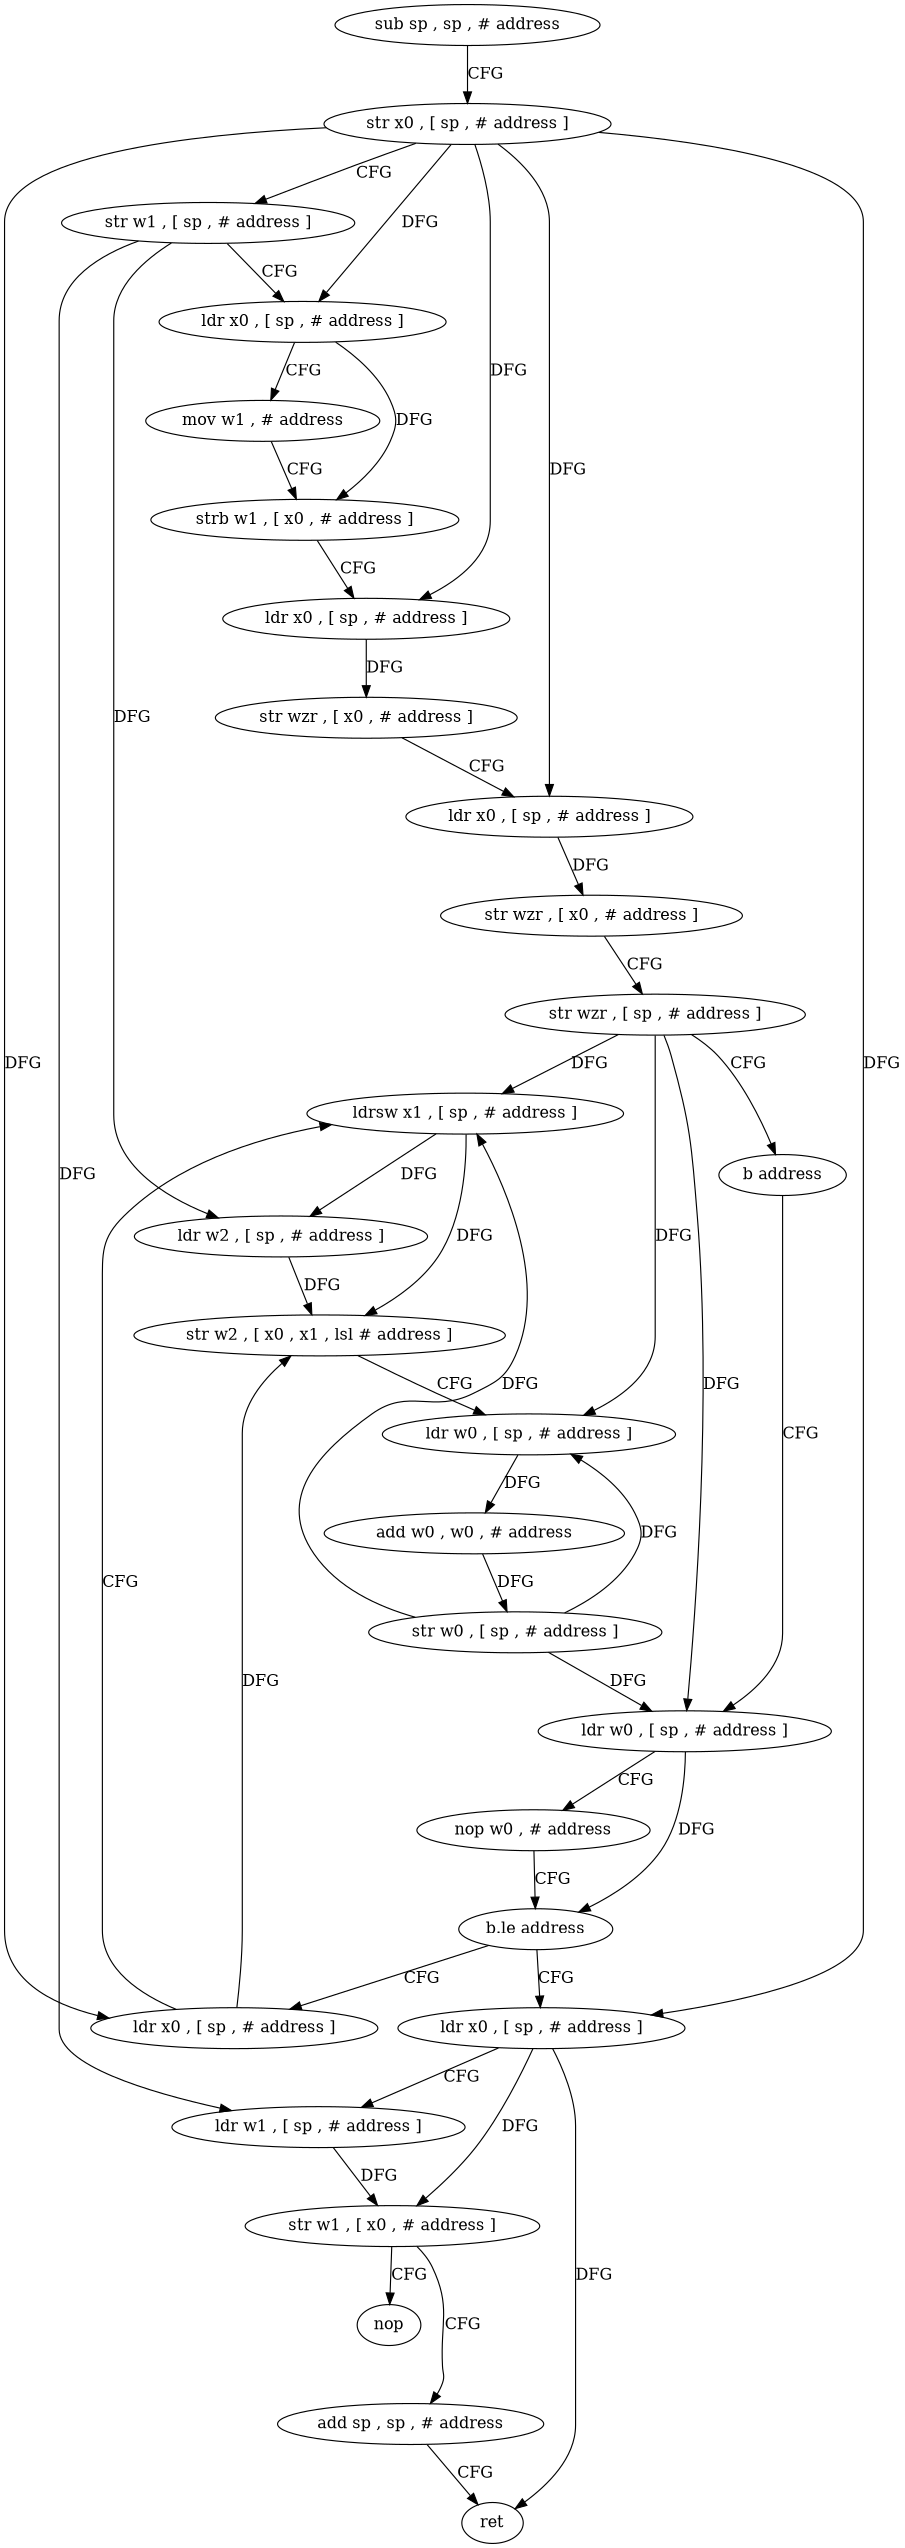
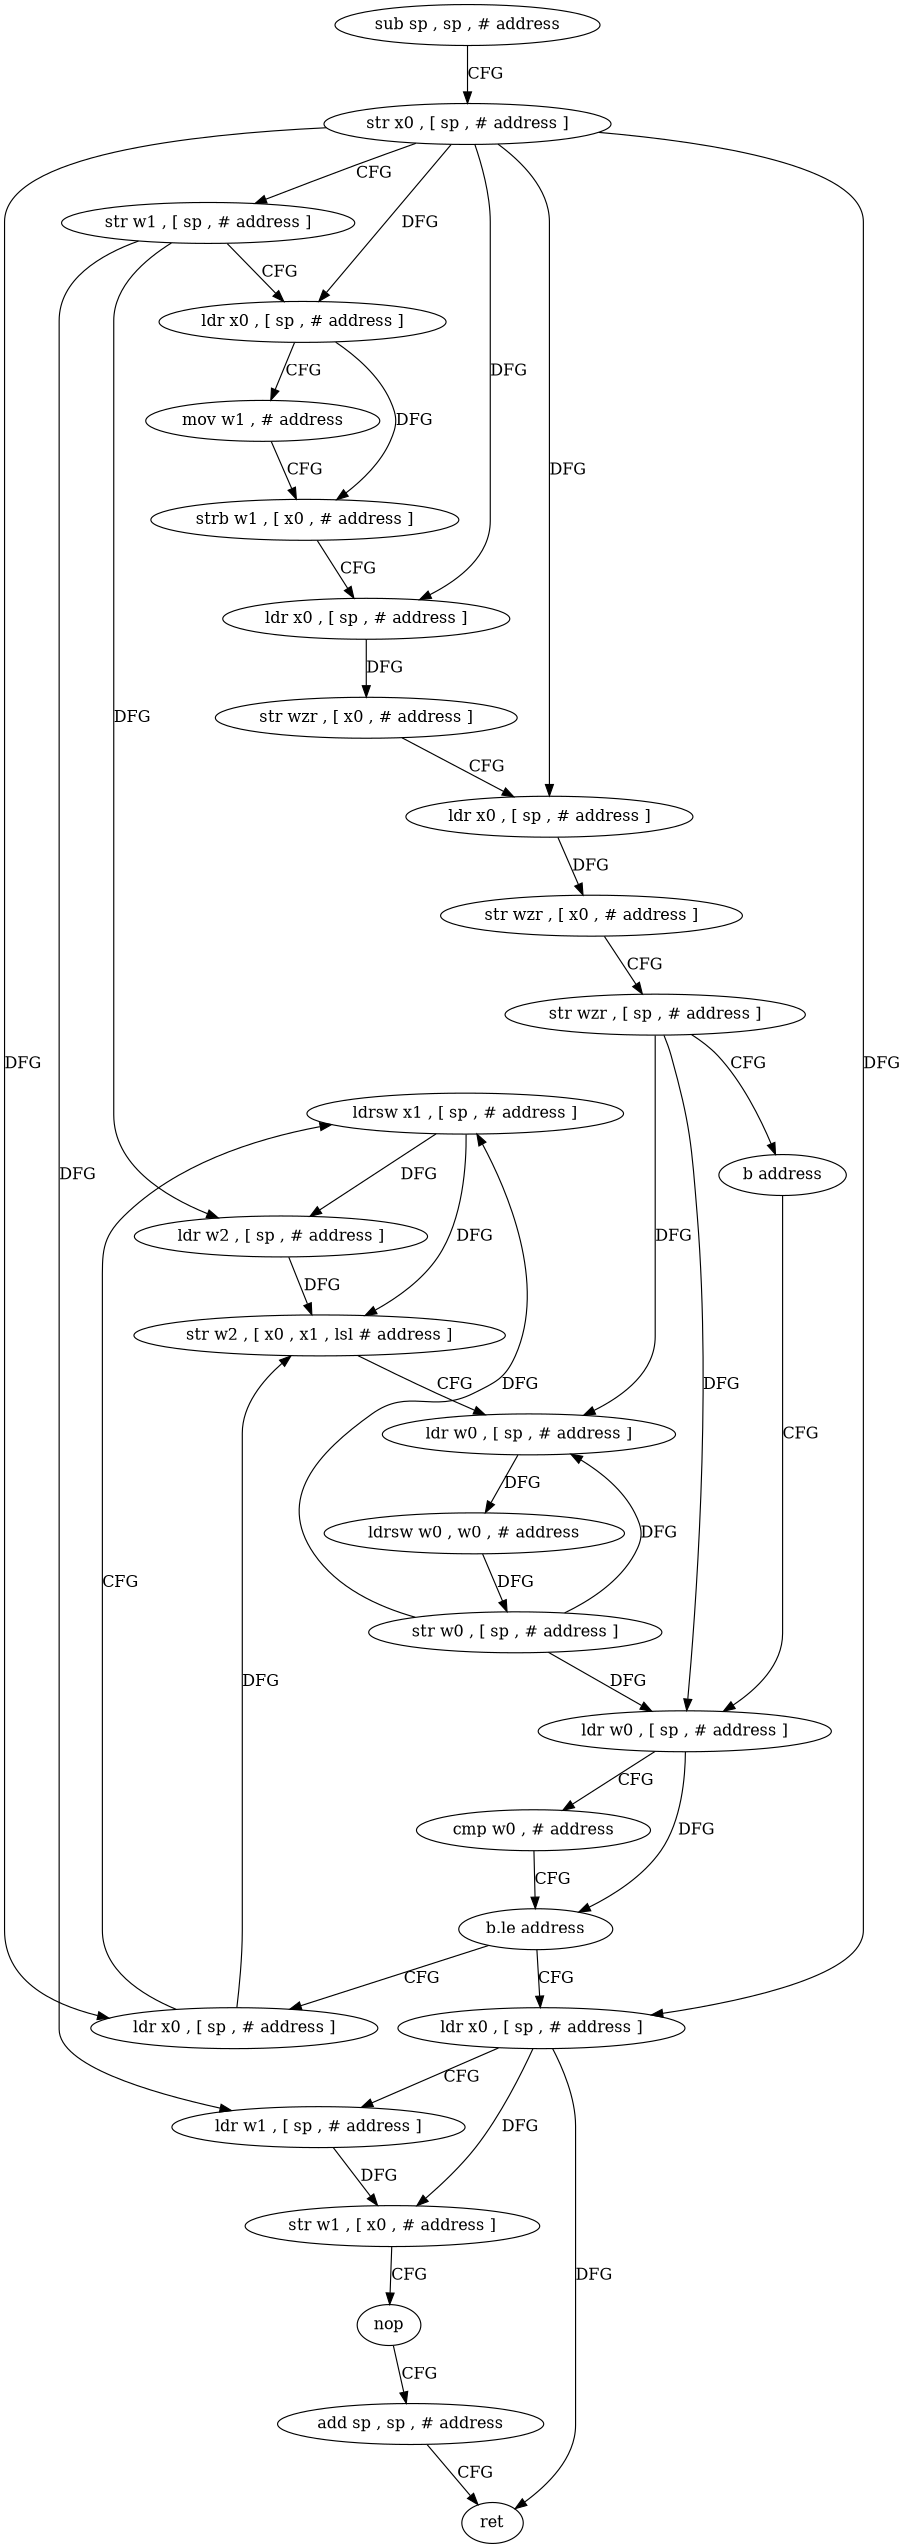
edge "str wzr , [ sp , # address ]" -> "ldrsw x1 , [ sp , # address ]": removed, label "DFG"
node "add w0 , w0 , # address": label "add w0 , w0 , # address" -> "ldrsw w0 , w0 , # address"
node "nop w0 , # address": label "nop w0 , # address" -> "cmp w0 , # address"
edge "str w1 , [ x0 , # address ]" -> "add sp , sp , # address": now "nop" -> "add sp , sp , # address"
